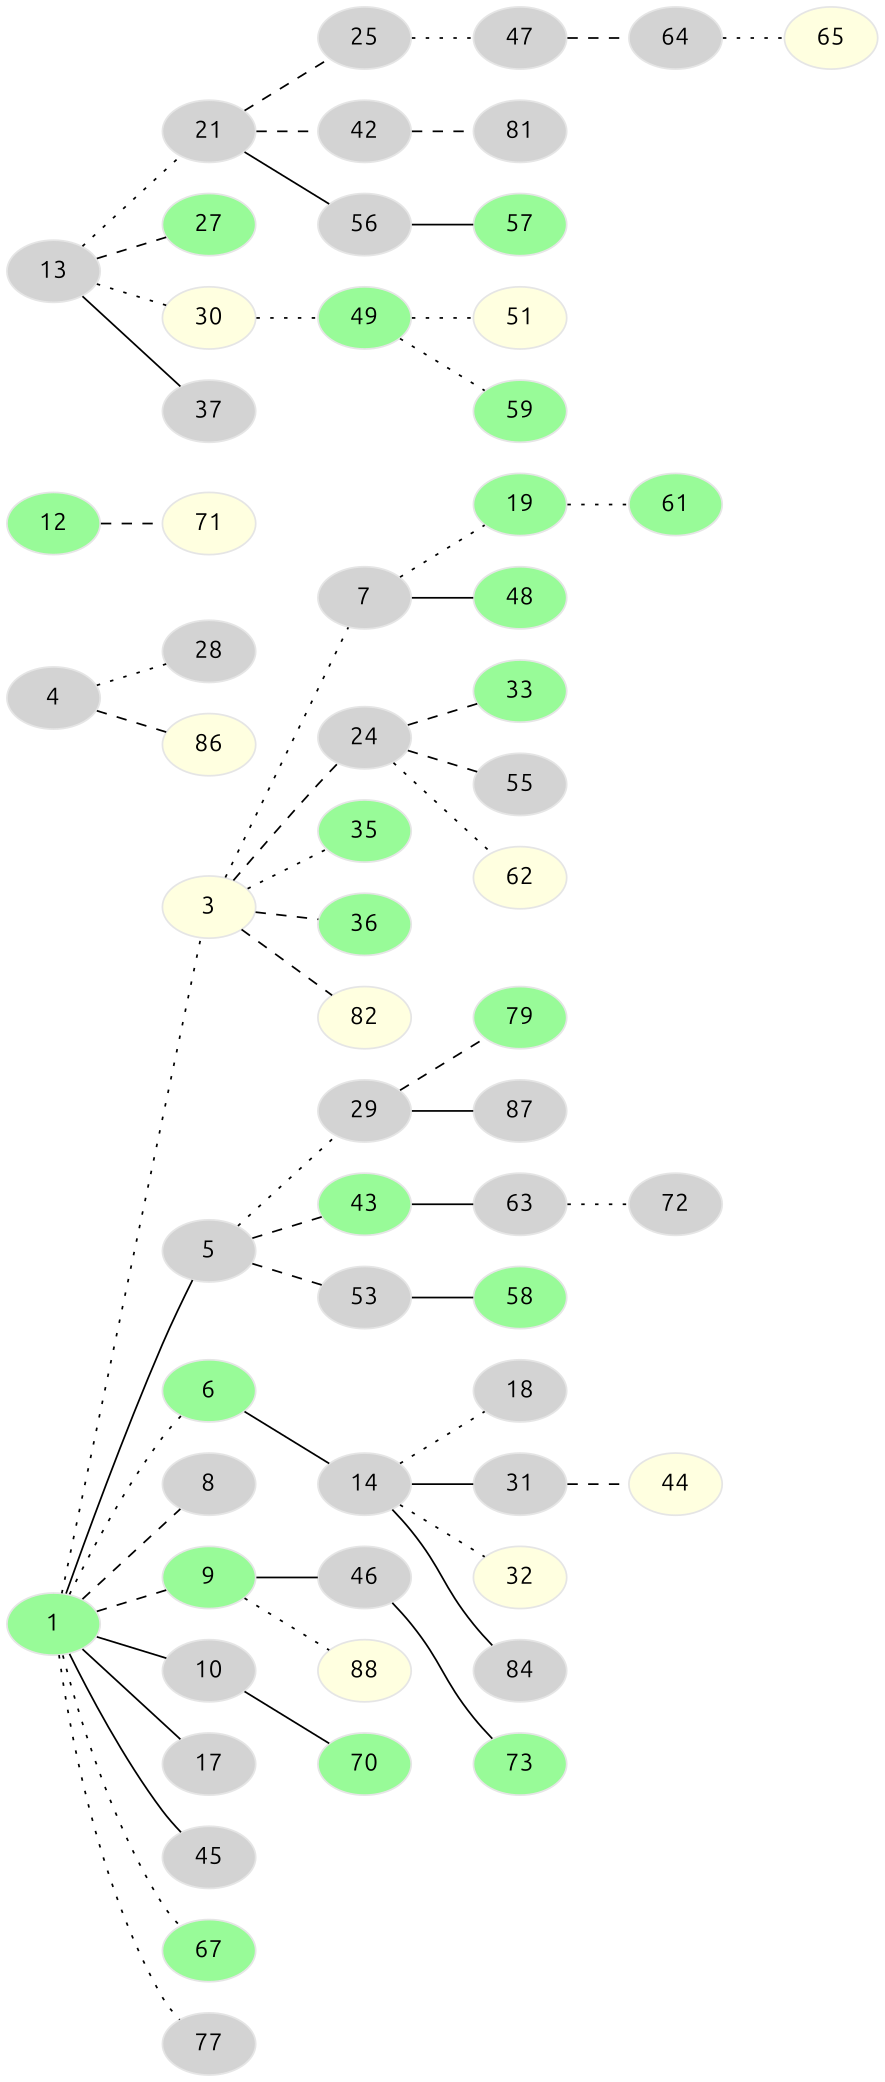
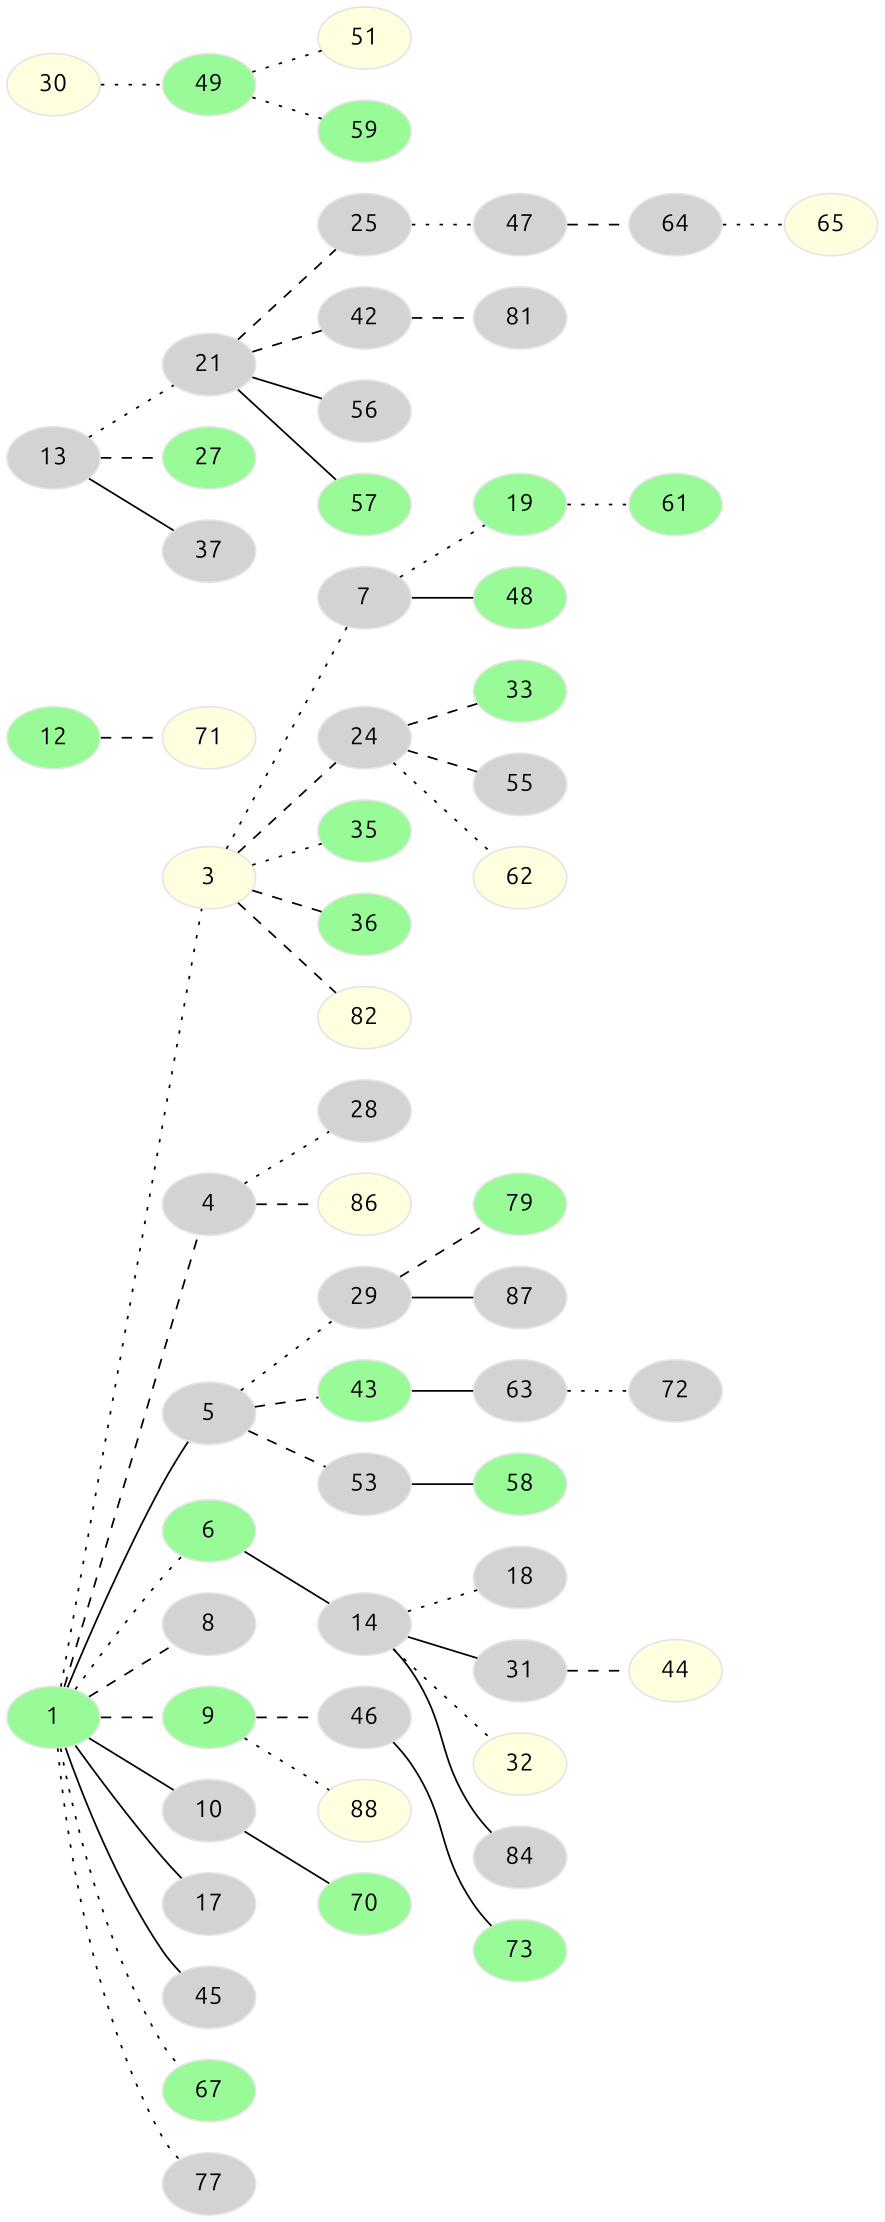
edge "56" -- "57": now "21" -- "57"
edge "13" -- "30": removed
edge "4" -- "1": added
edge "9" -- "46": style solid -> dashed
